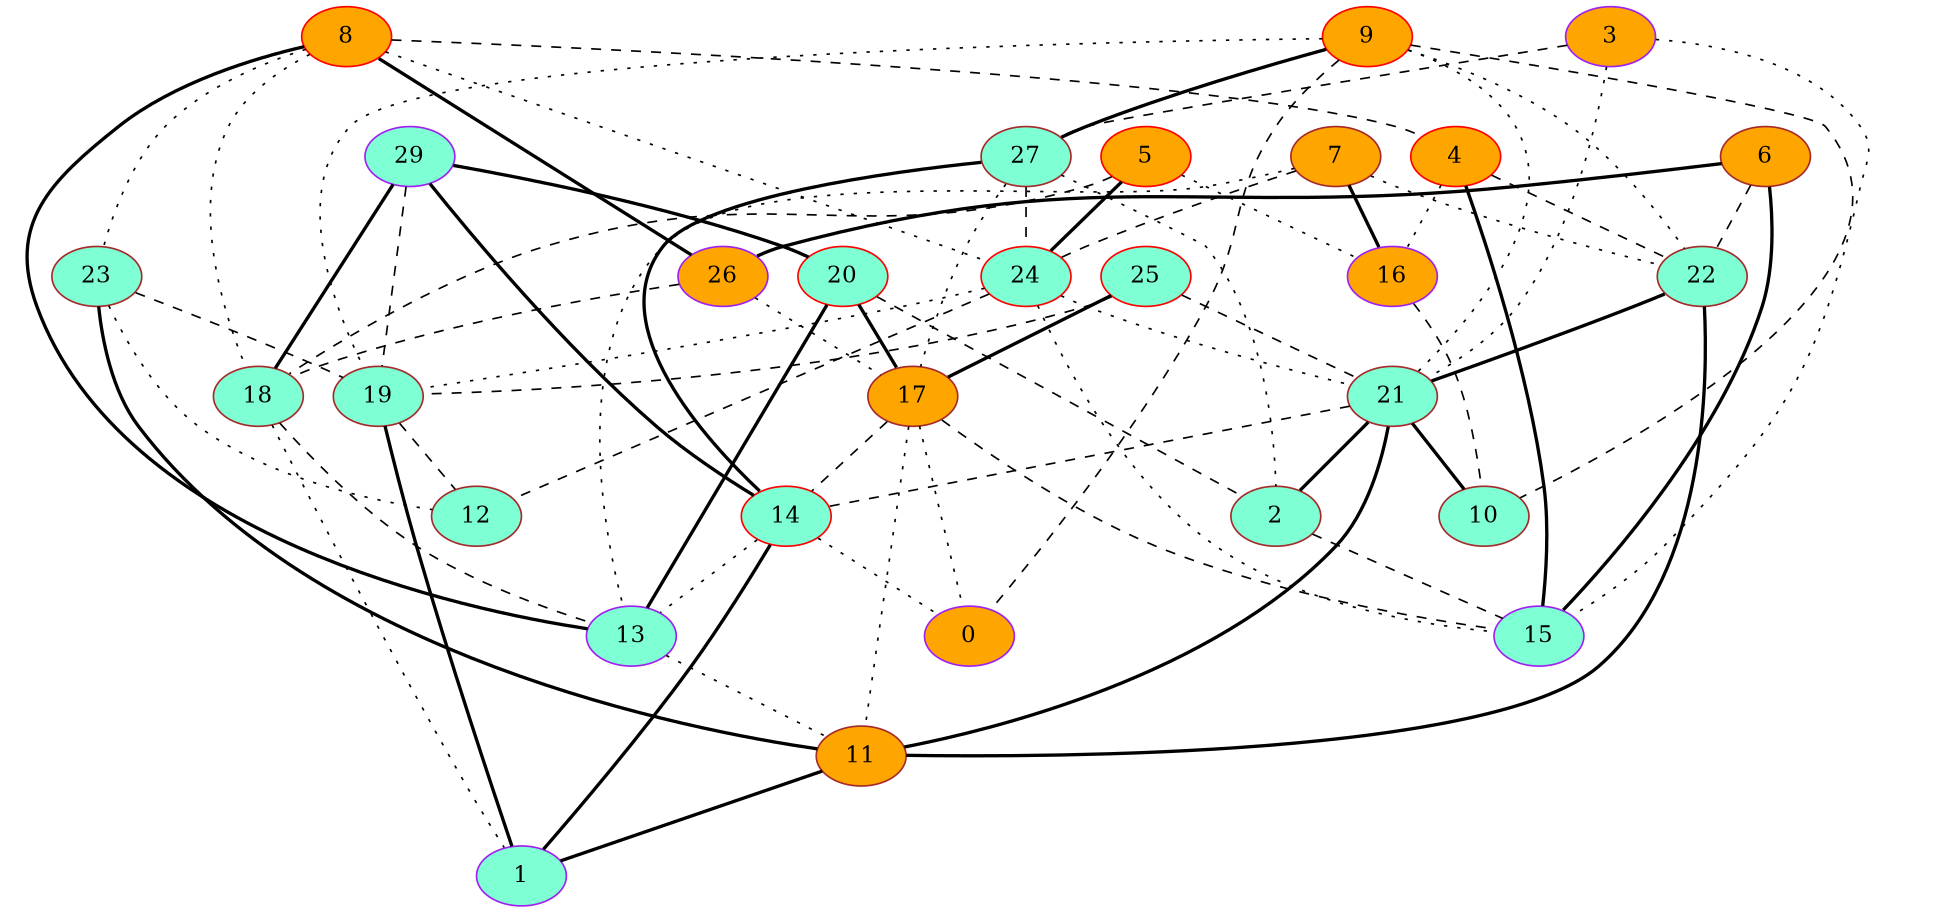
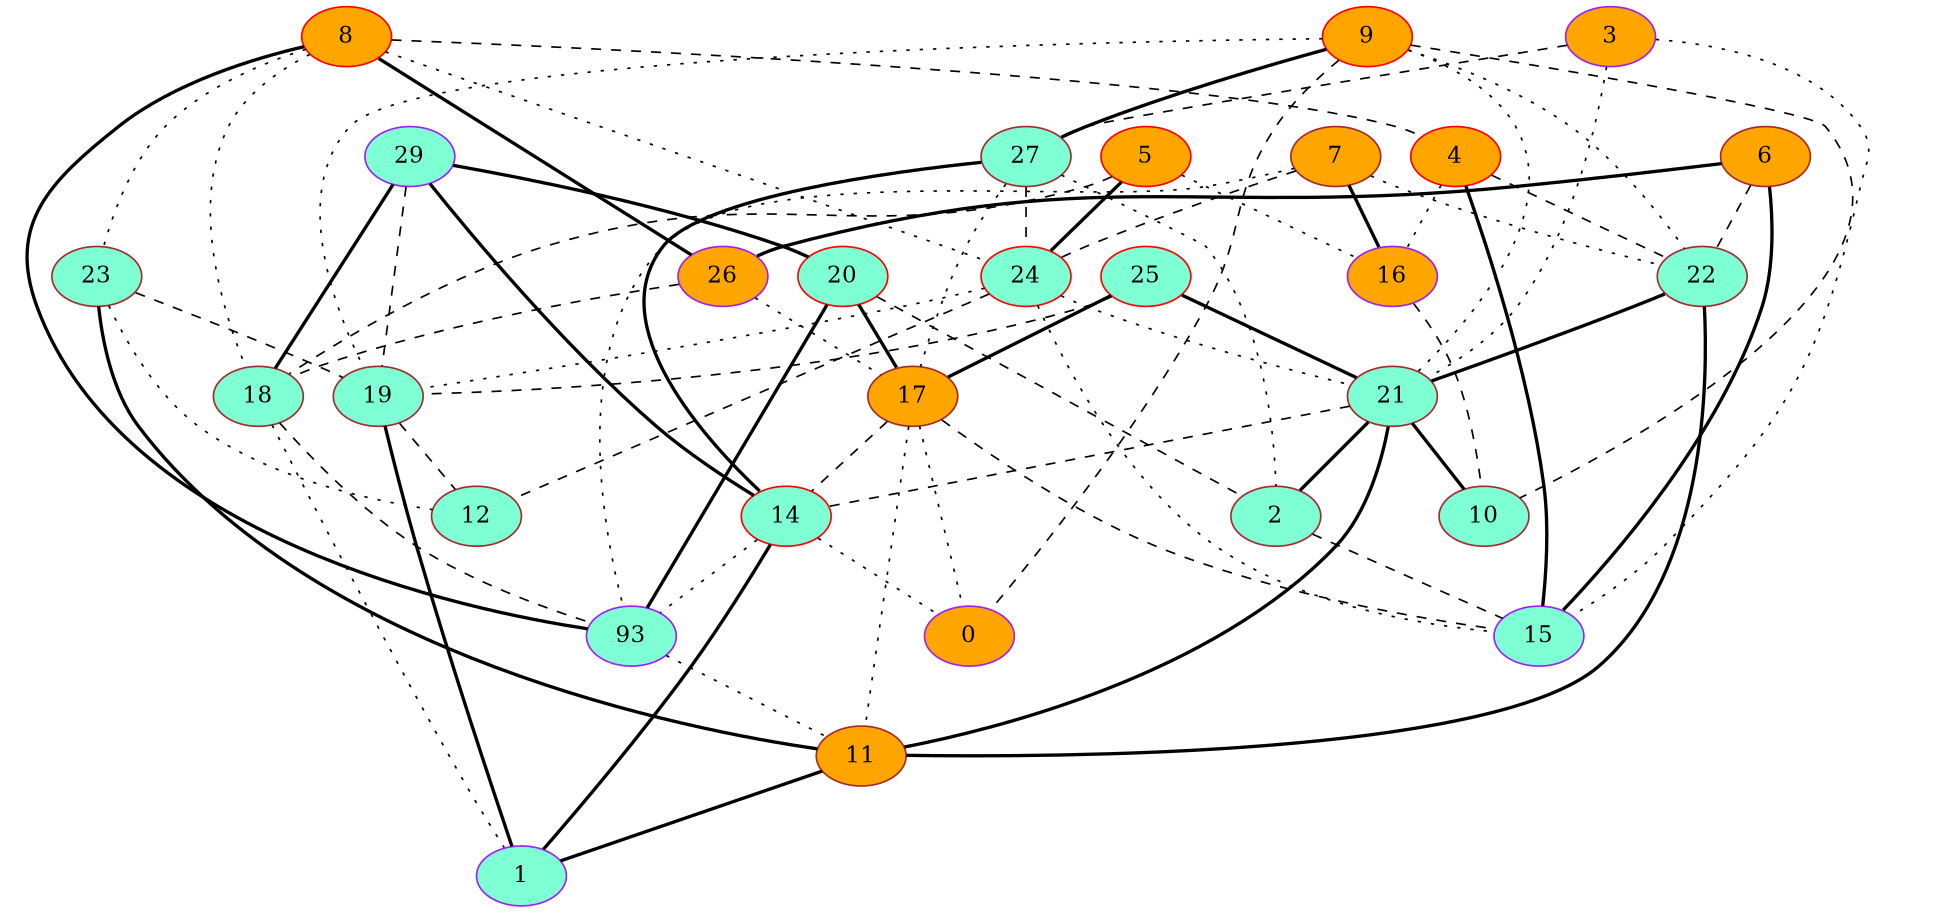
edge "25" -- "21": style dashed -> bold
node "13": label "13" -> "93"
